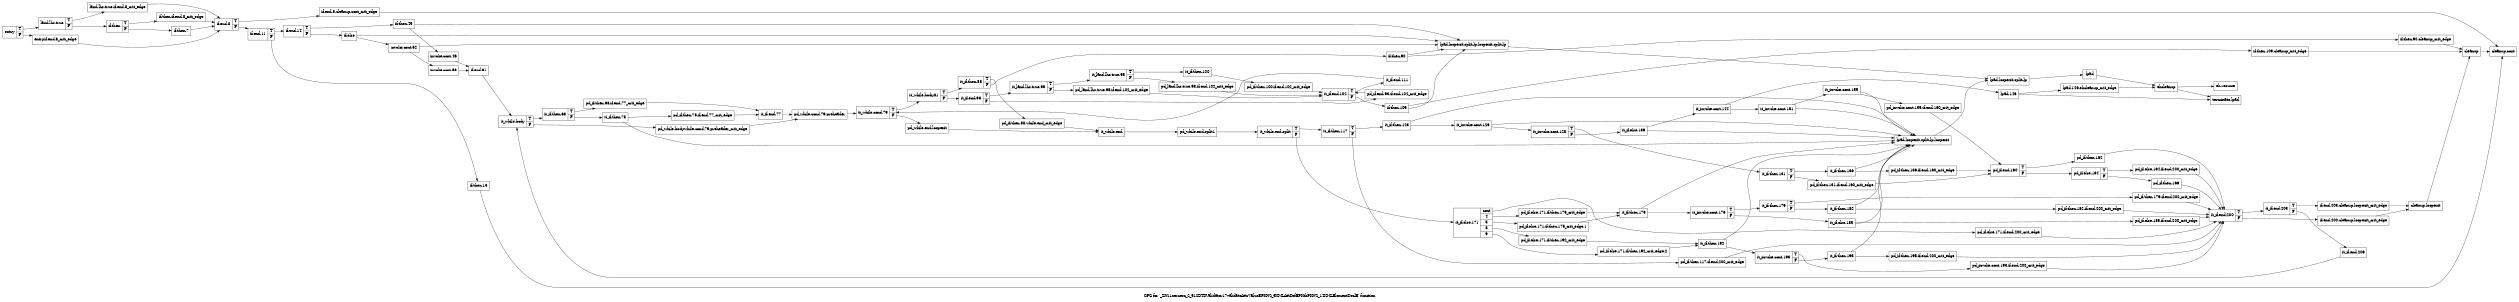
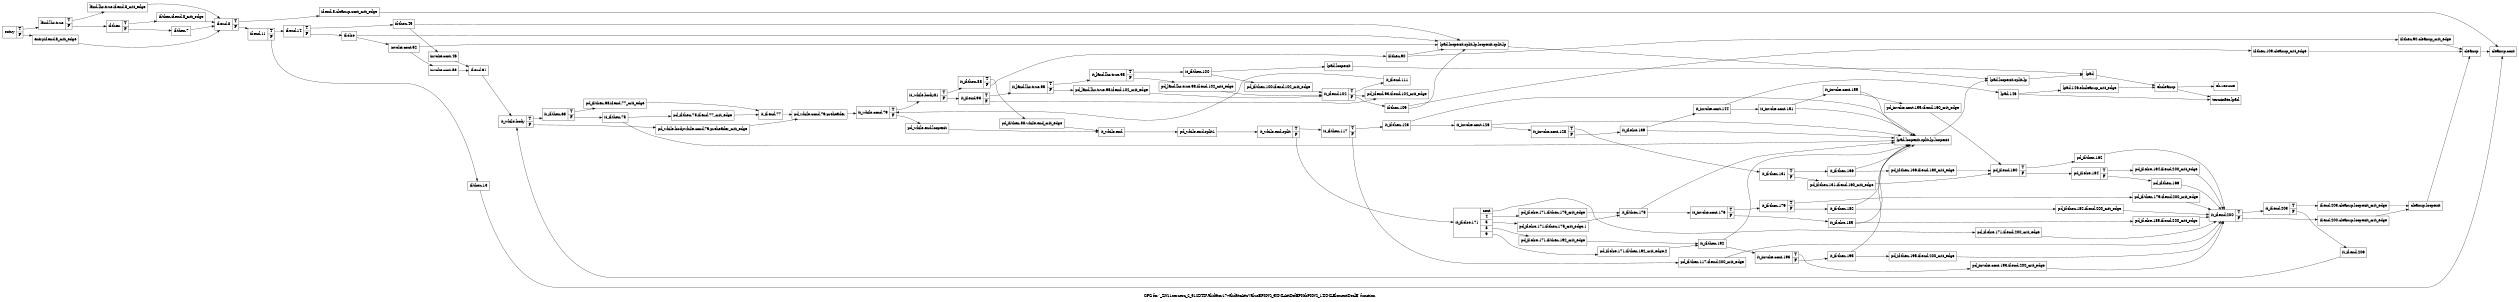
node "lpad.loopexit": added
edge "pd_if.end.93.if.end.102_crit_edge" -> "it_if.end.102": reversed
